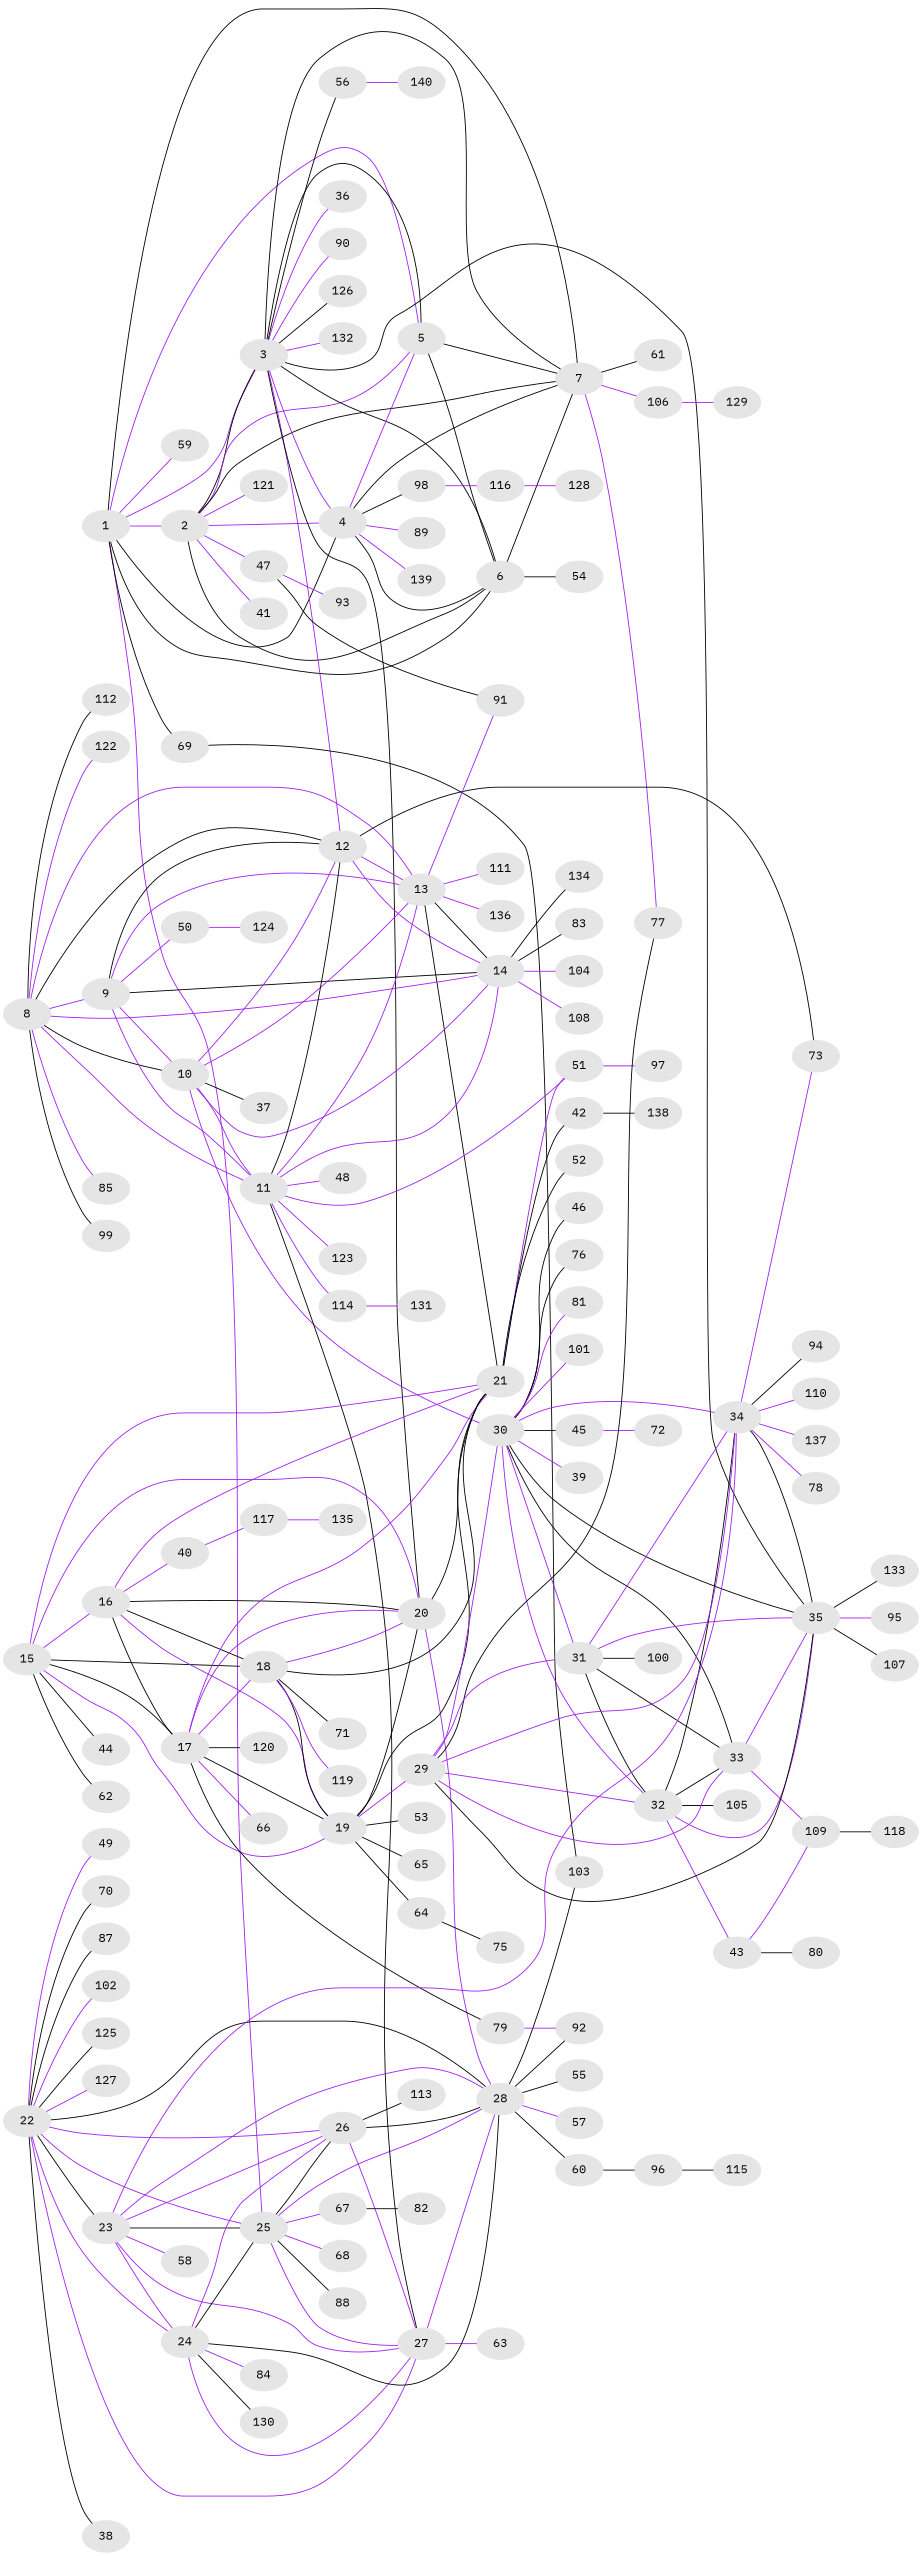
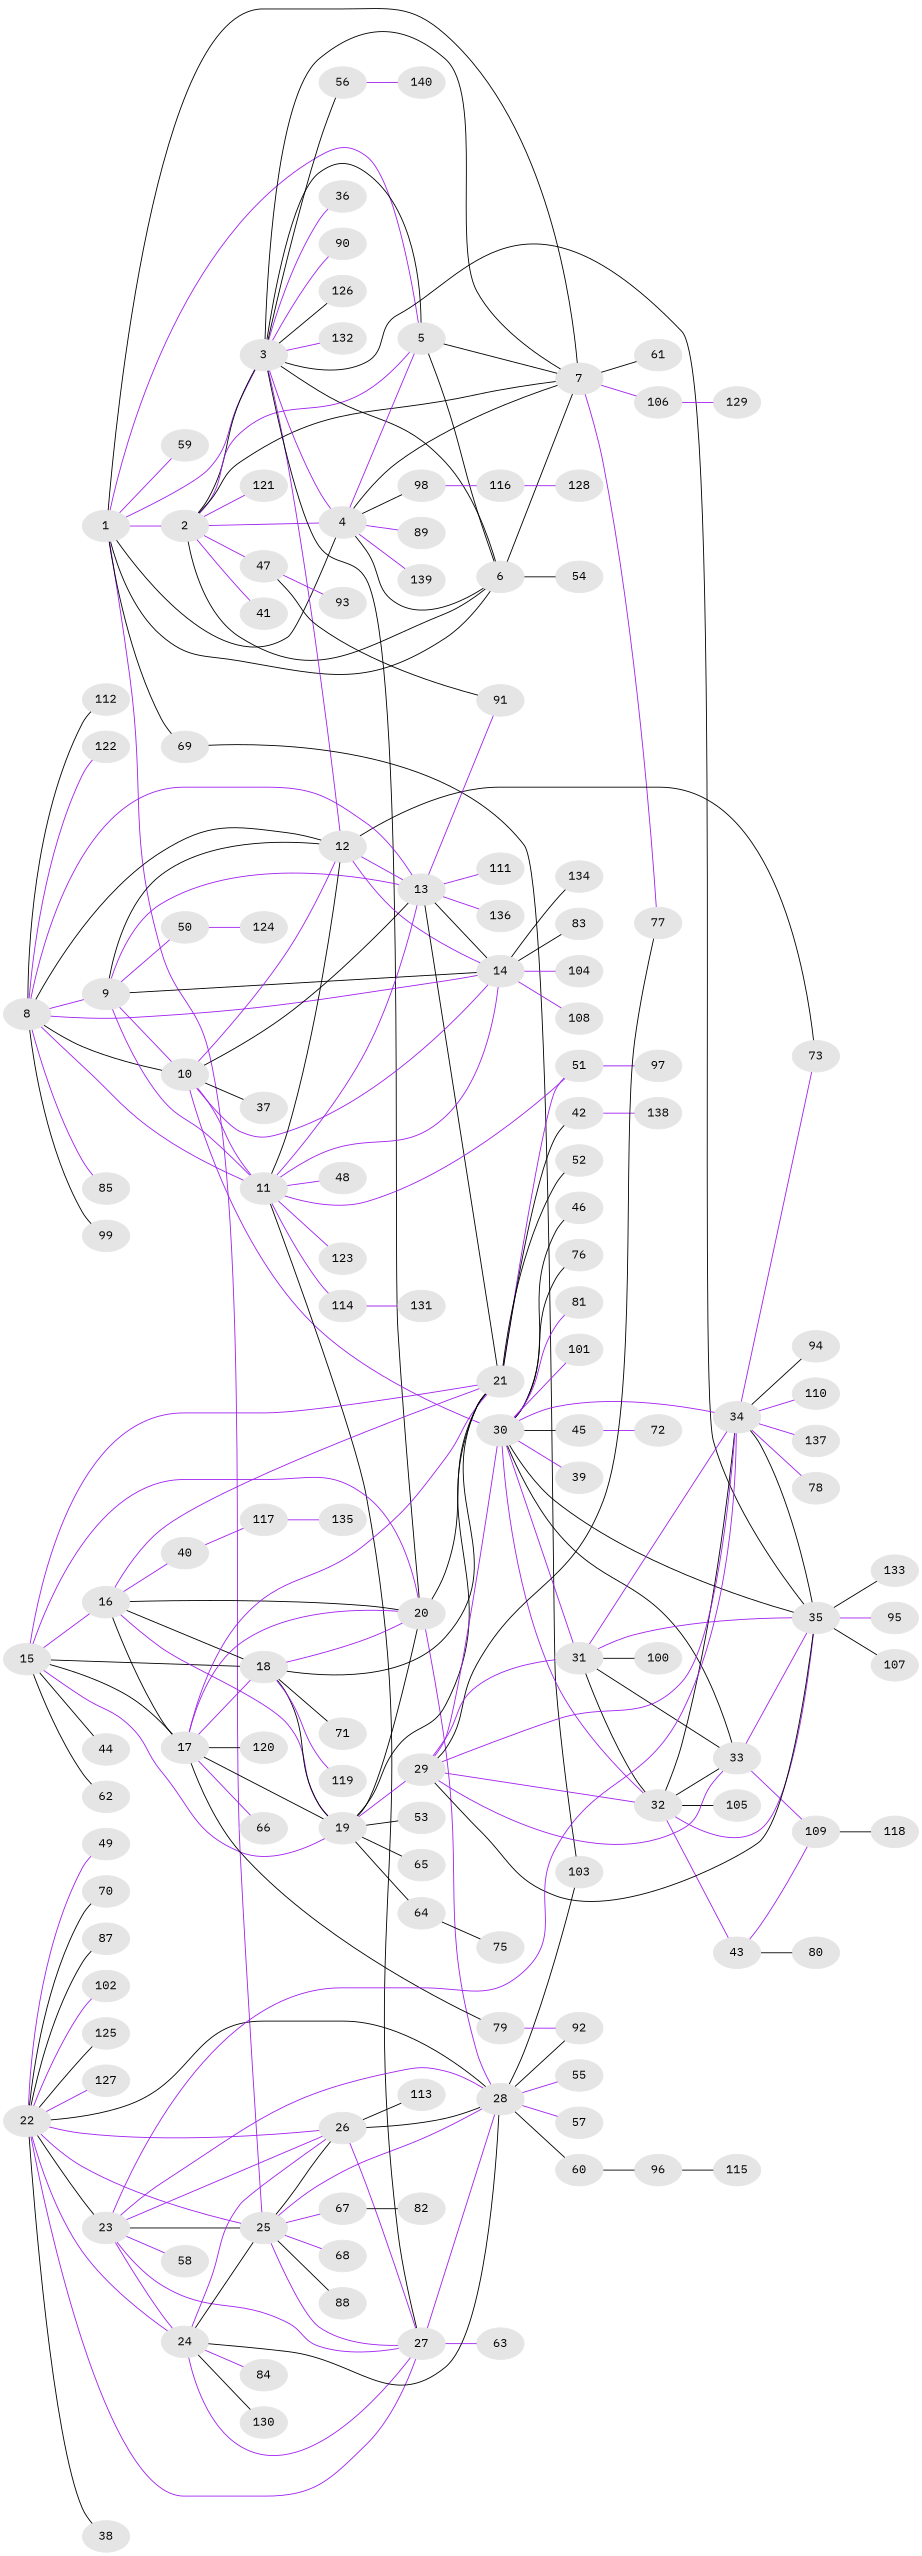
edge "13" -- "10": color purple -> black
edge "42" -- "138": color black -> purple
edge "55" -- "28": color black -> purple
